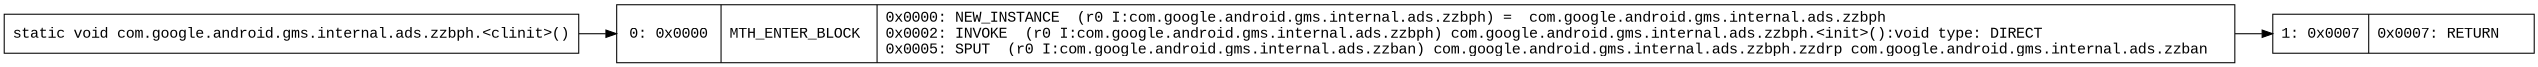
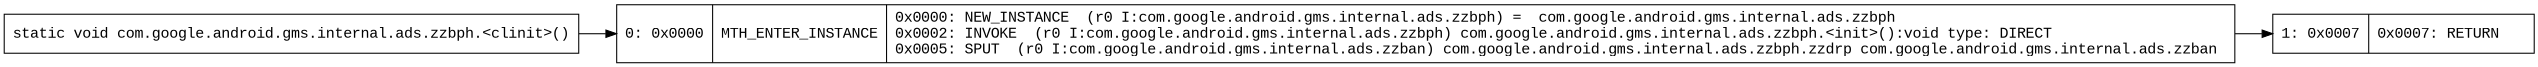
node "0: 0x0000": text "MTH_ENTER_BLOCK" -> "MTH_ENTER_INSTANCE"
